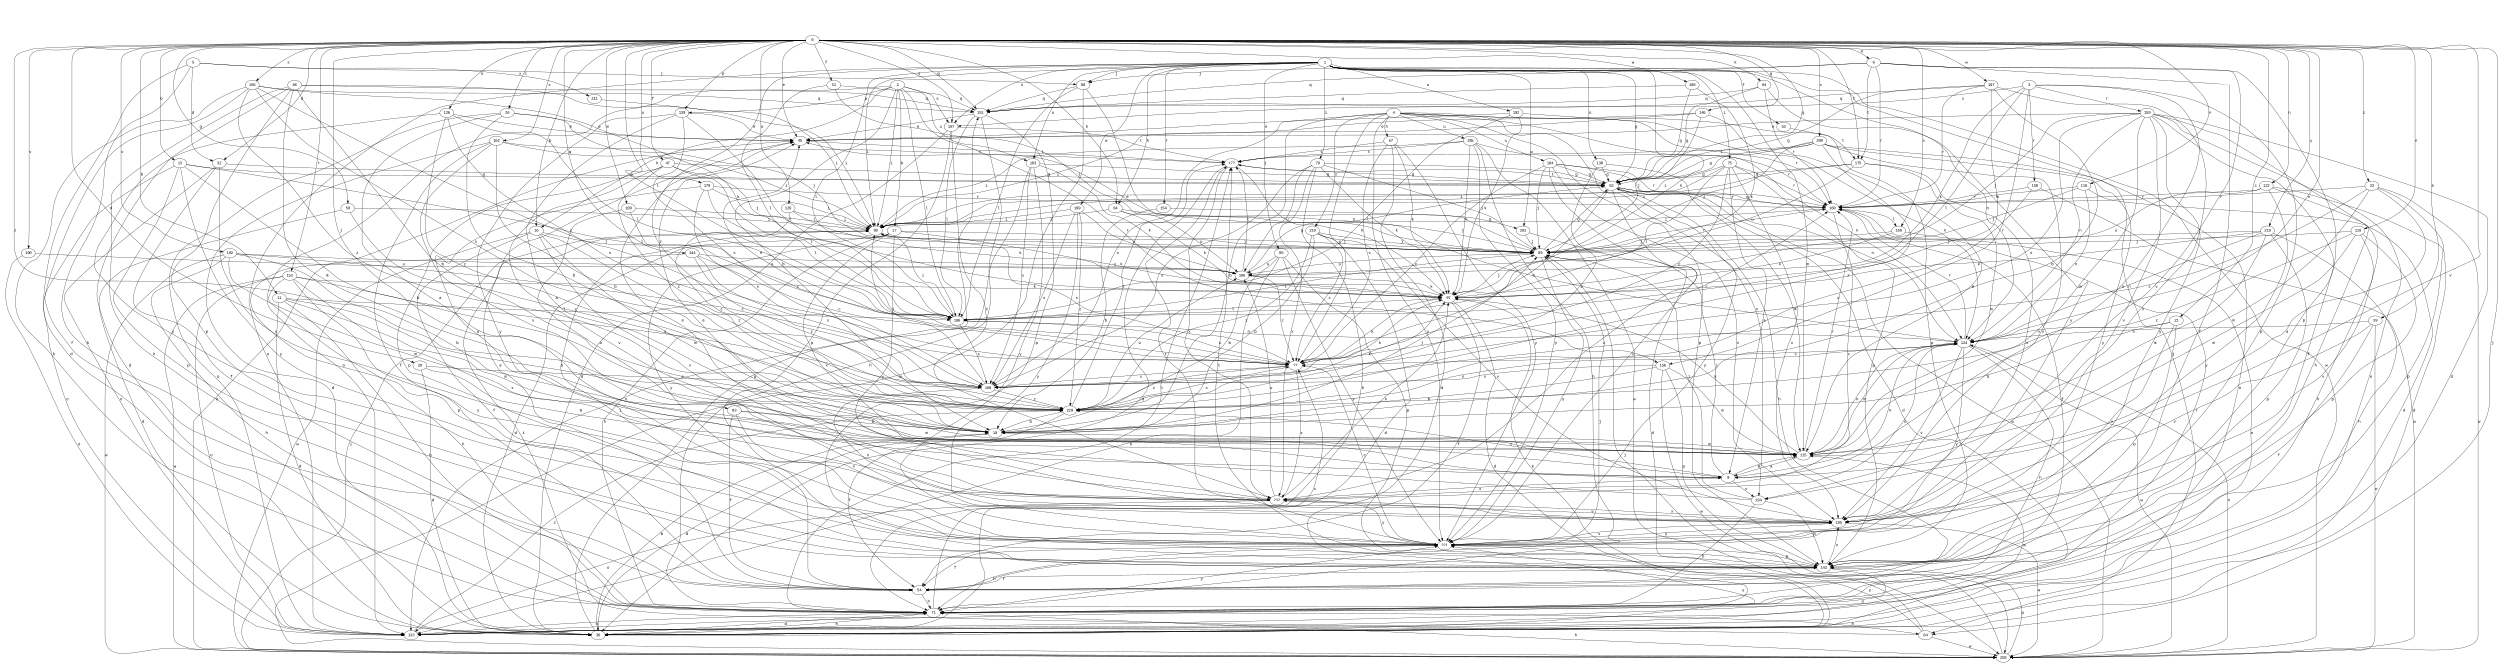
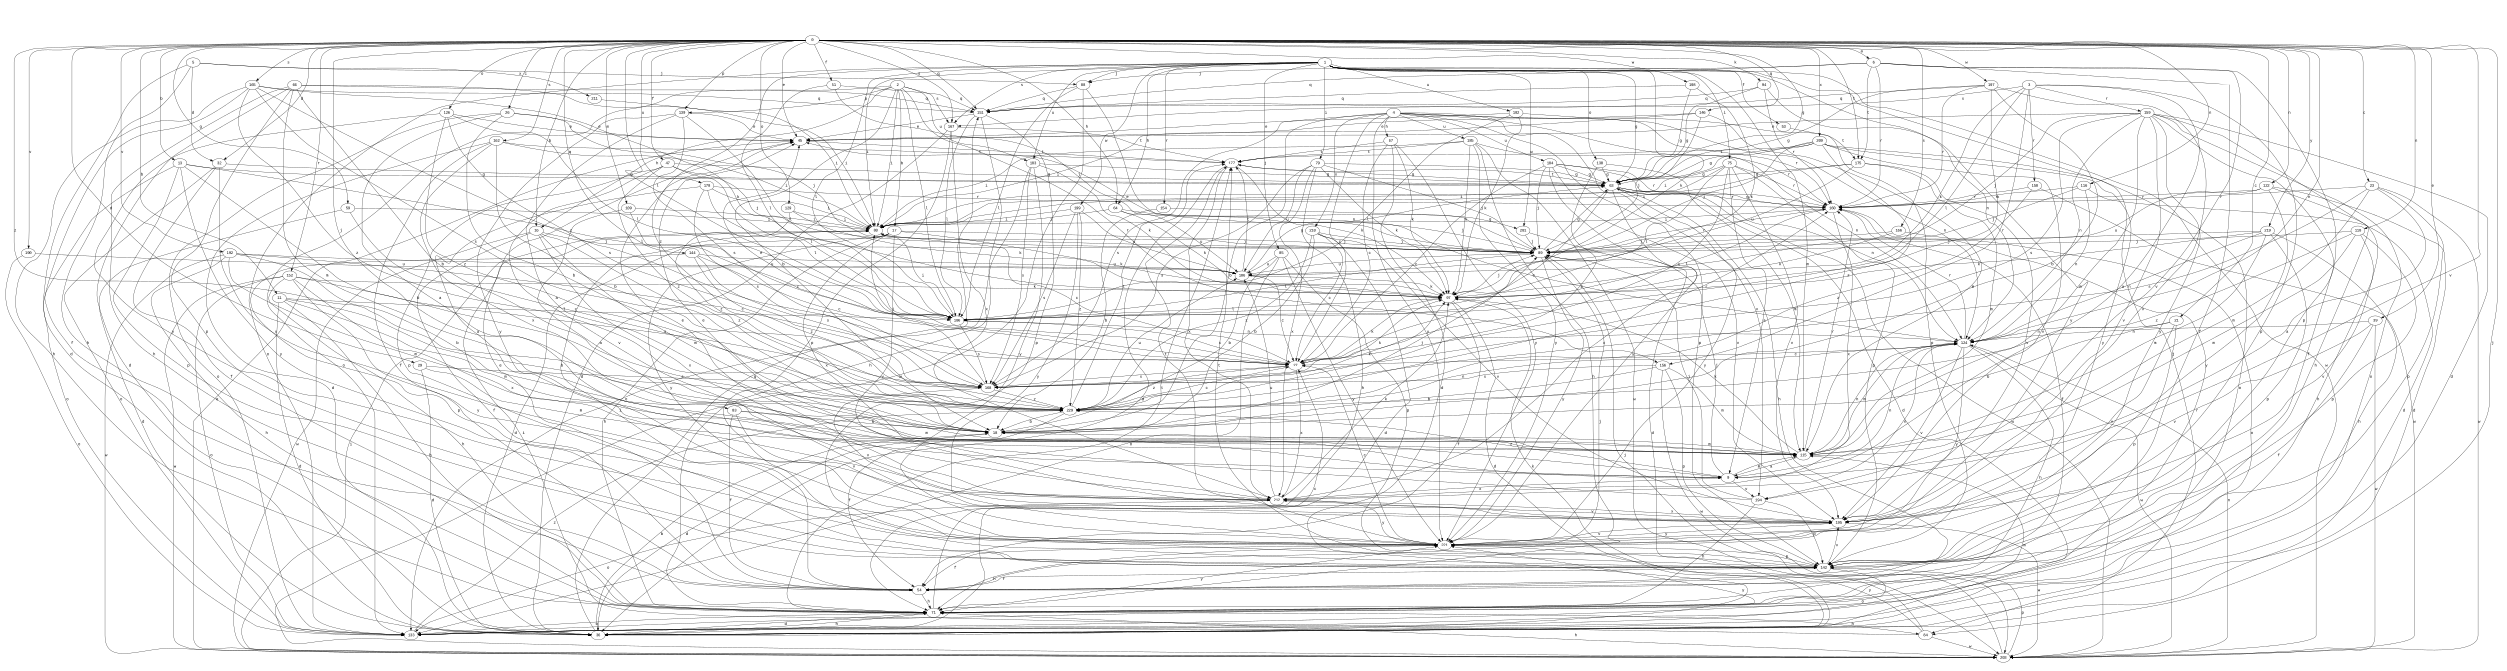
edge "160" -> "166": now "160" -> "106"
